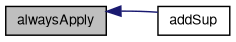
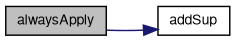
edge "addSup" -> "alwaysApply": reversed
